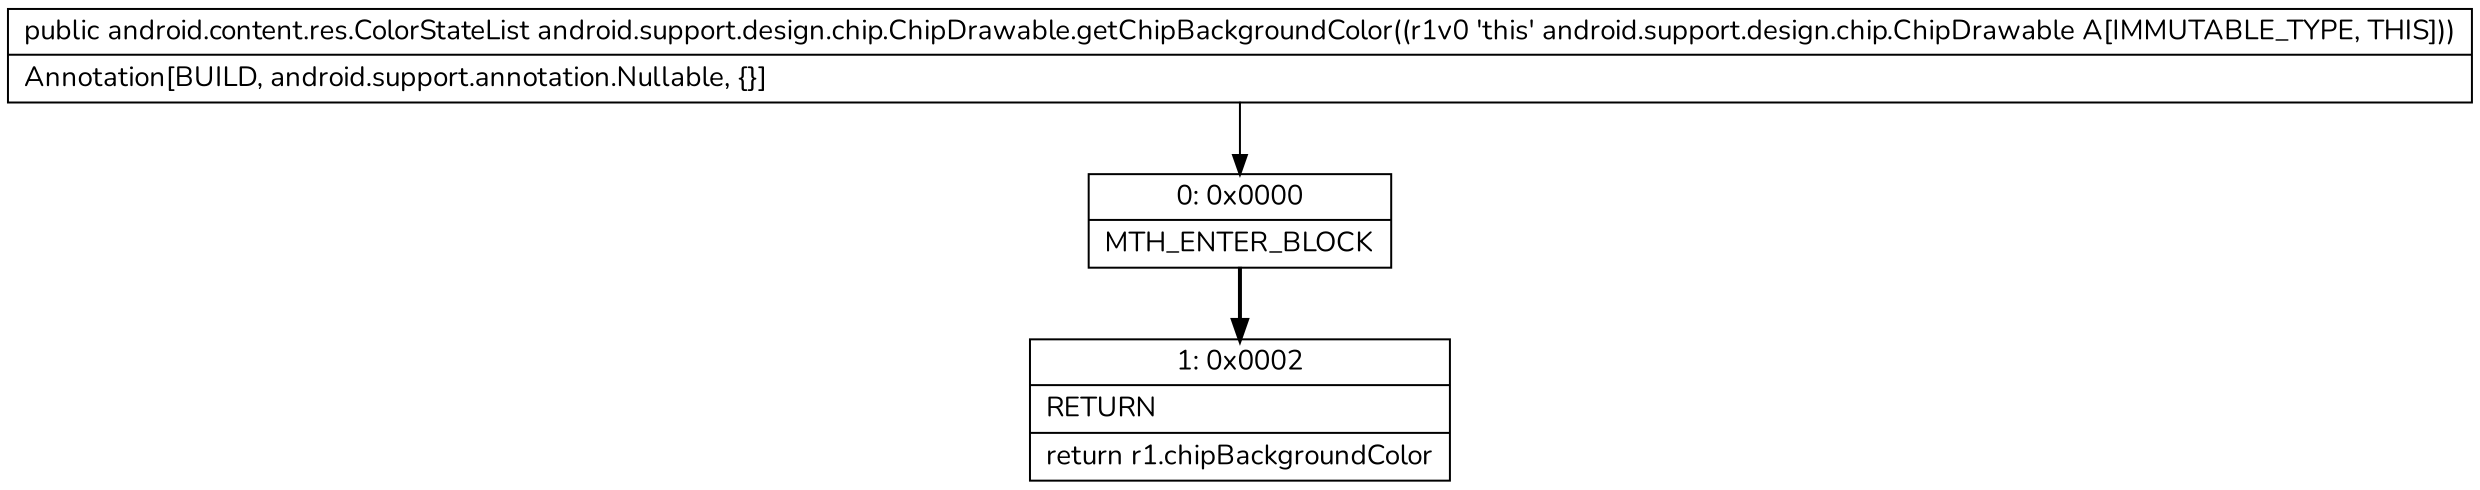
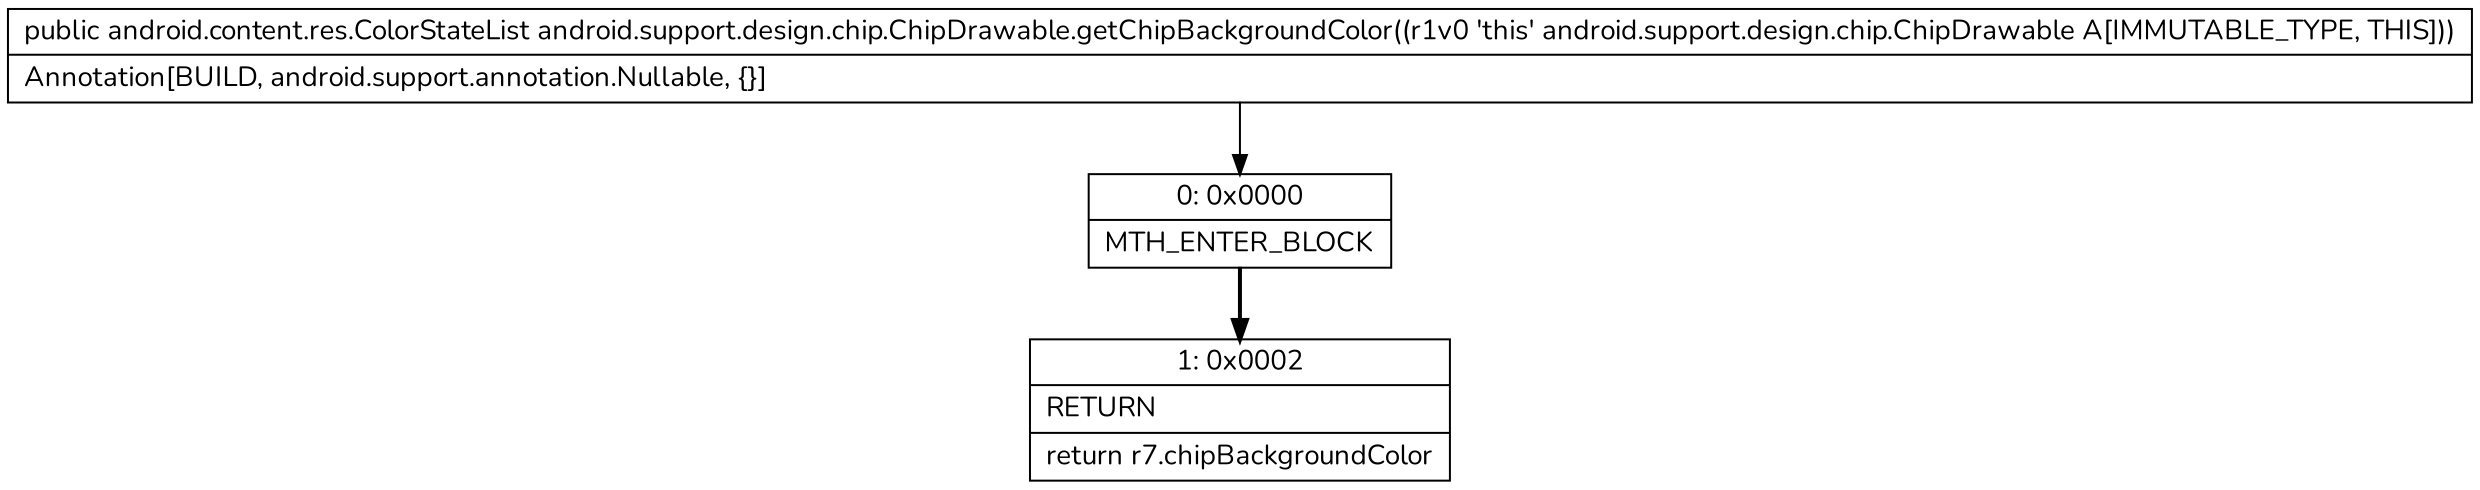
node "1: 0x0002": text "return r1.chipBackgroundColor" -> "return r7.chipBackgroundColor"
